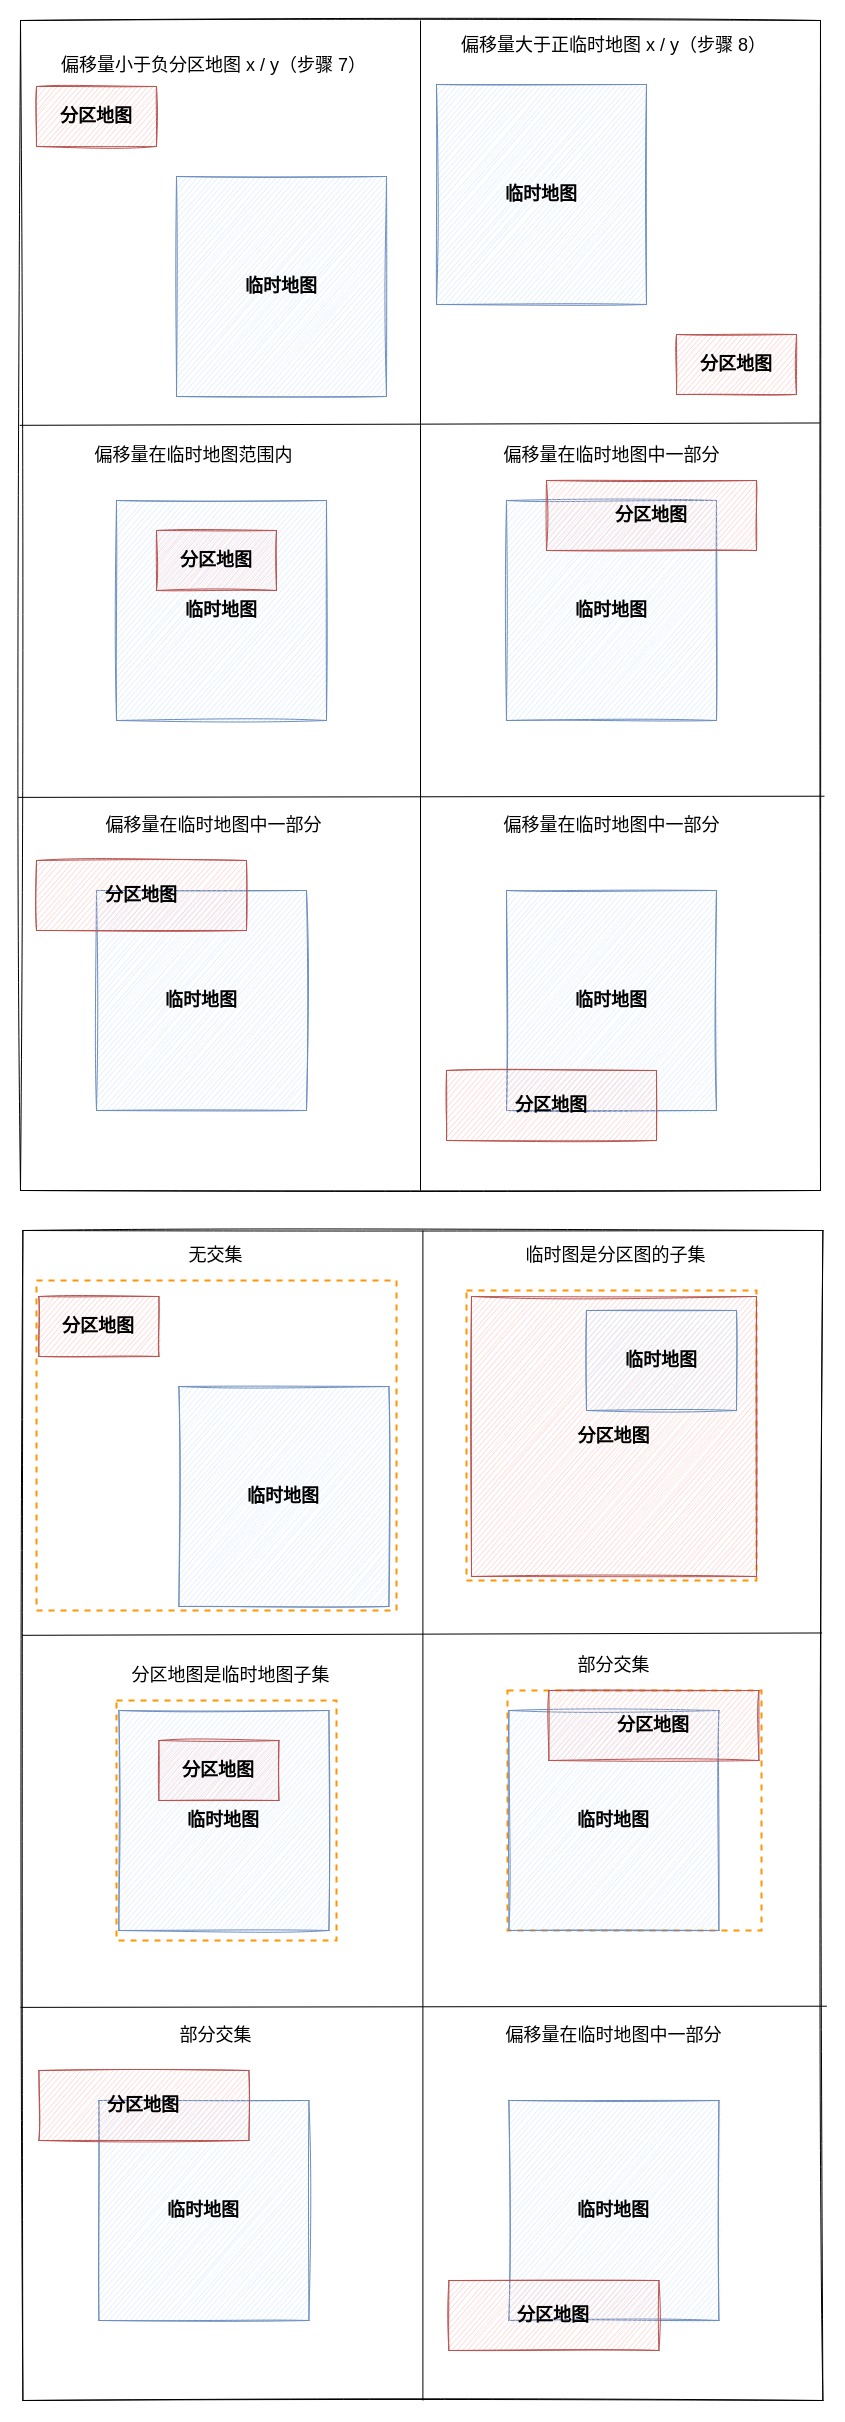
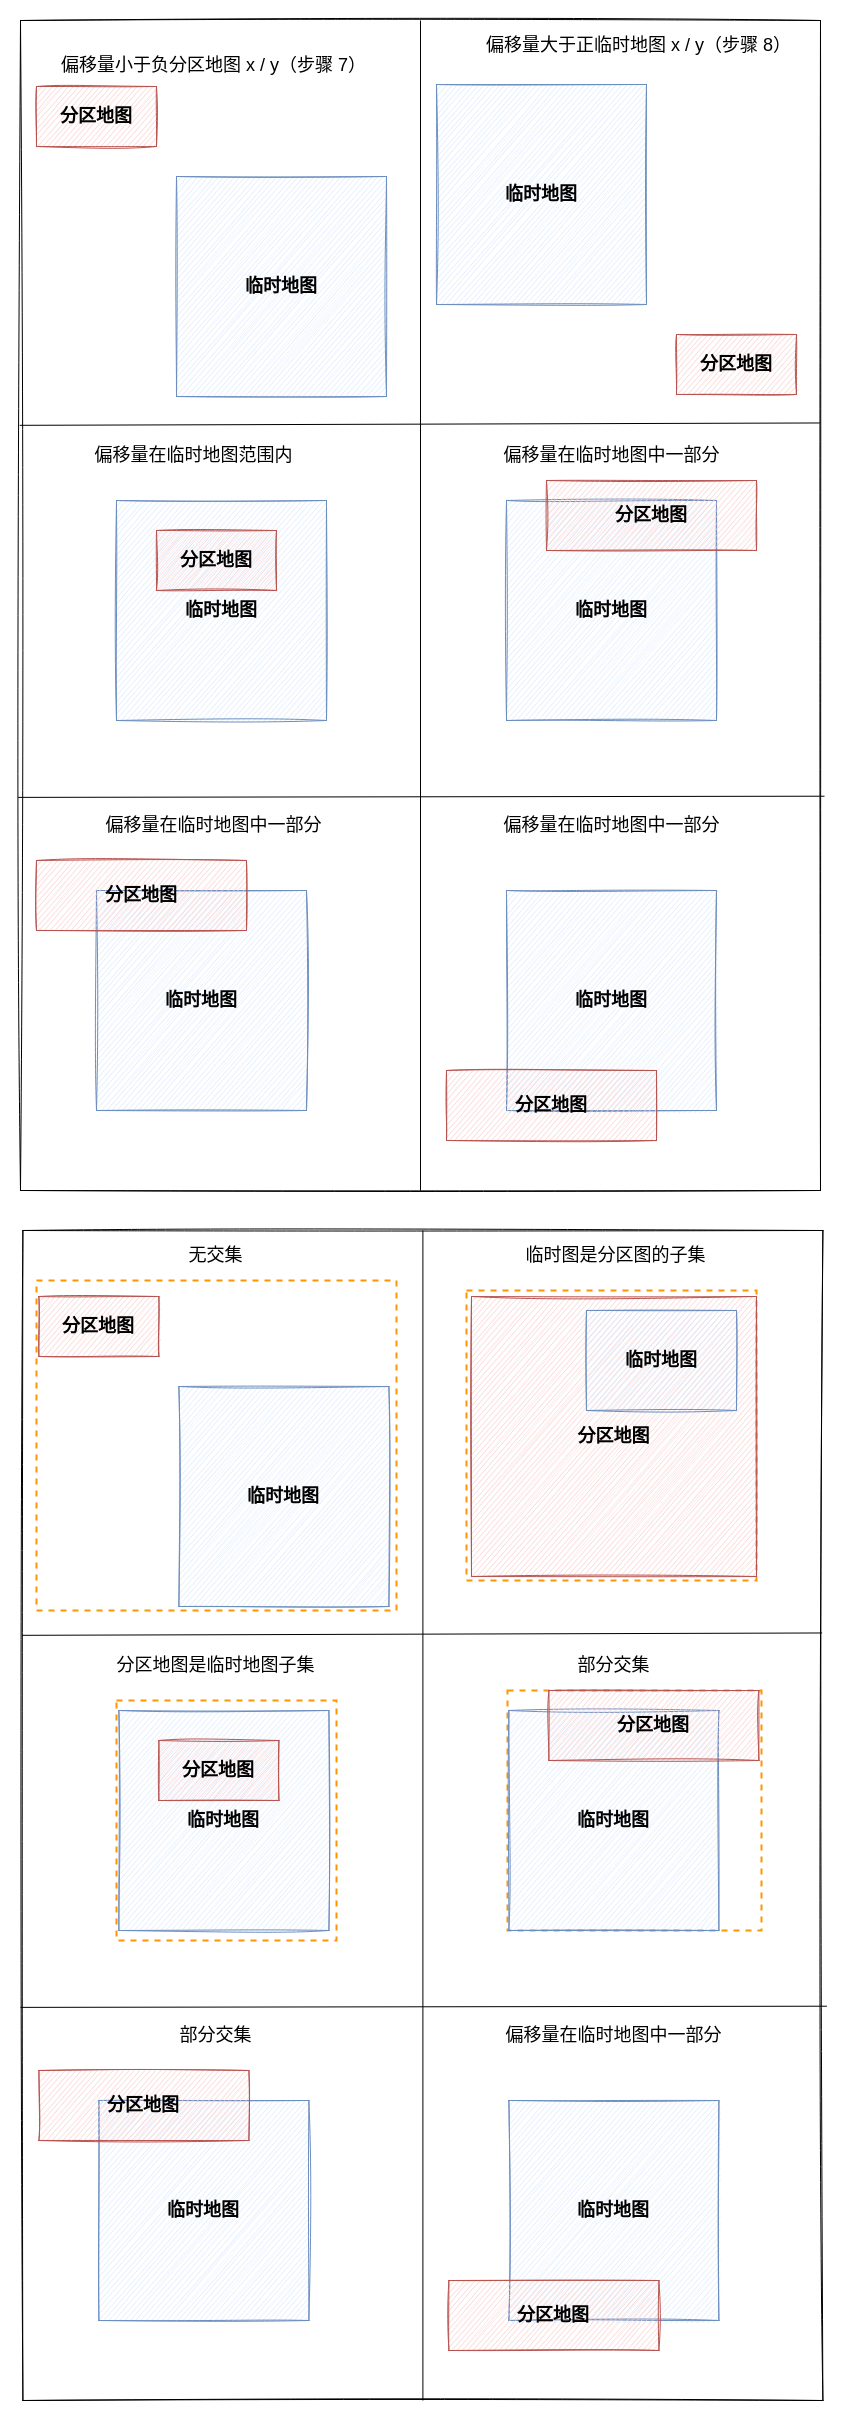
node "偏移量大于正临时地图 x / y（步骤 8）": moved (614, 46) -> (639, 46)
node "分区地图是临时地图子集": moved (231, 1676) -> (216, 1666)
